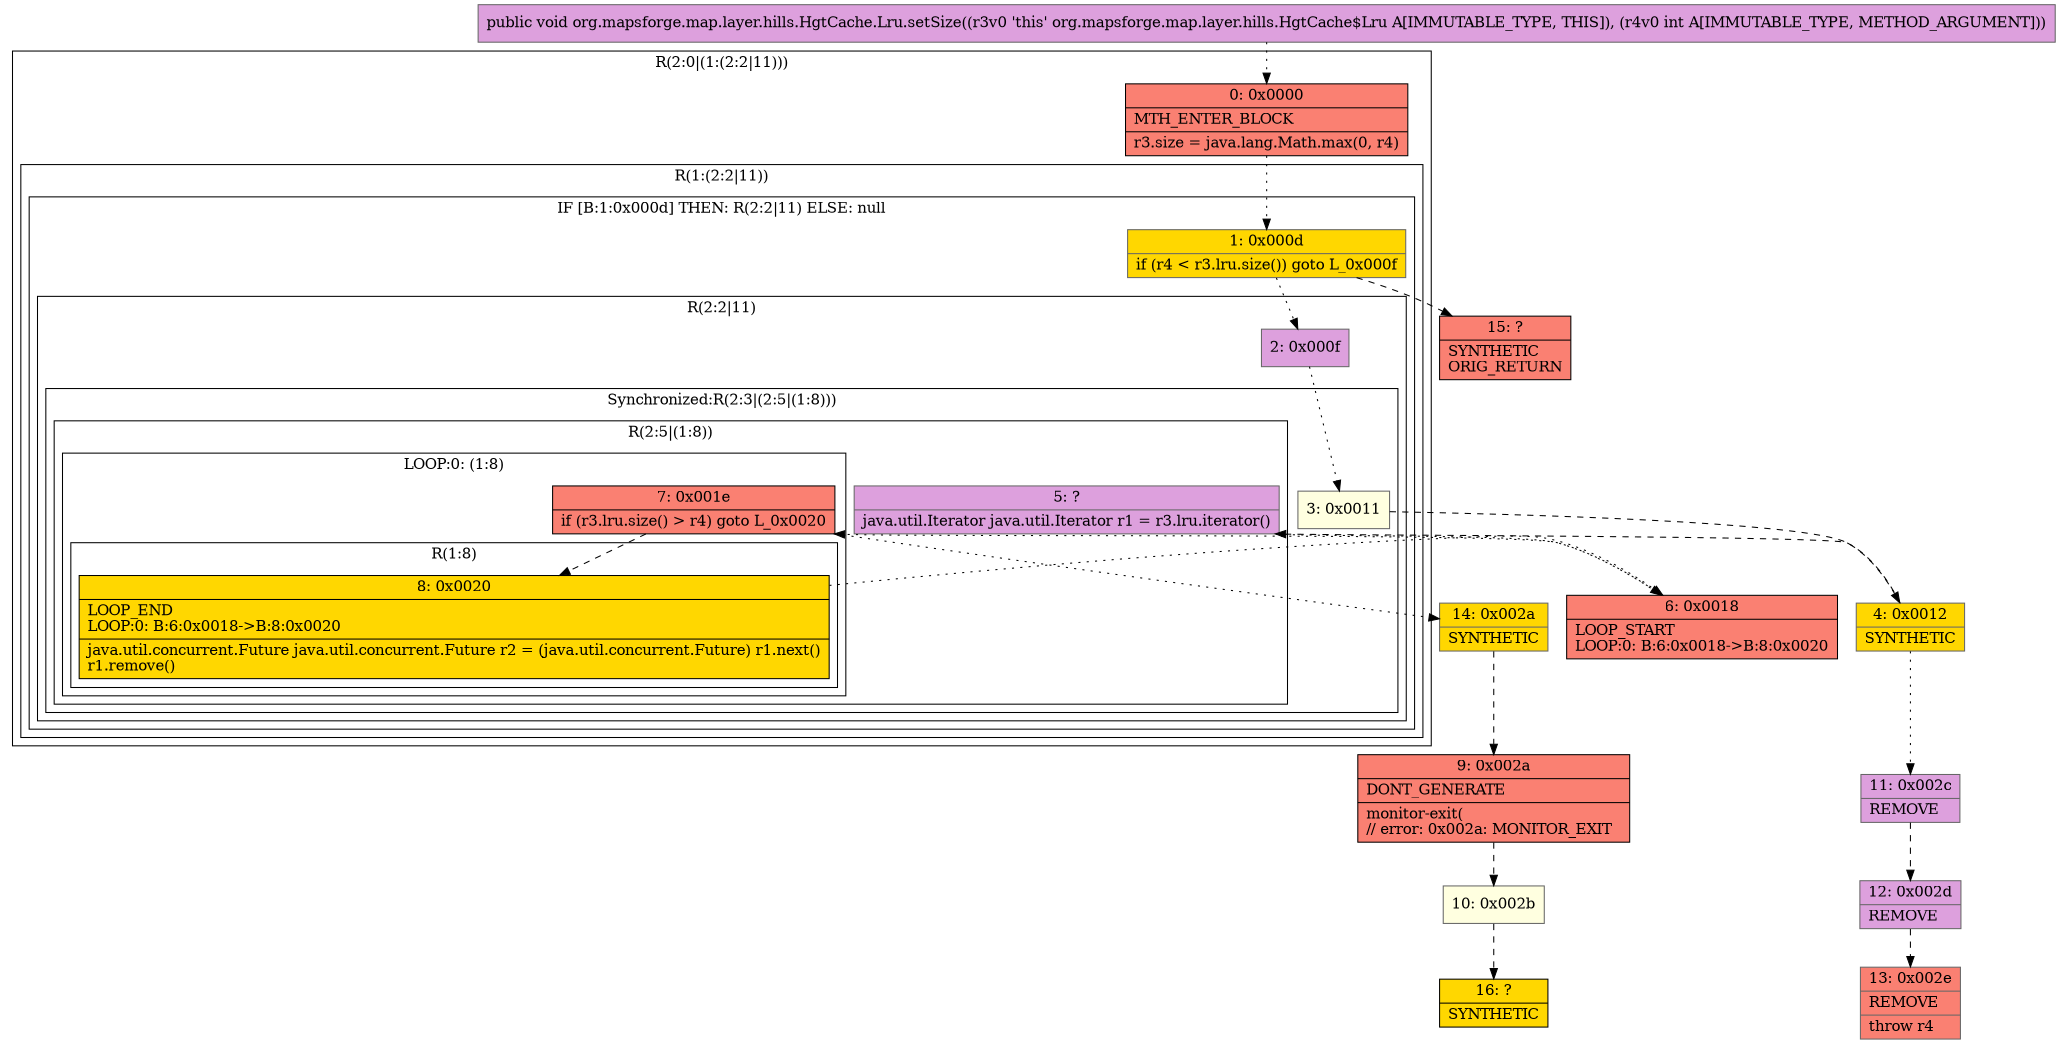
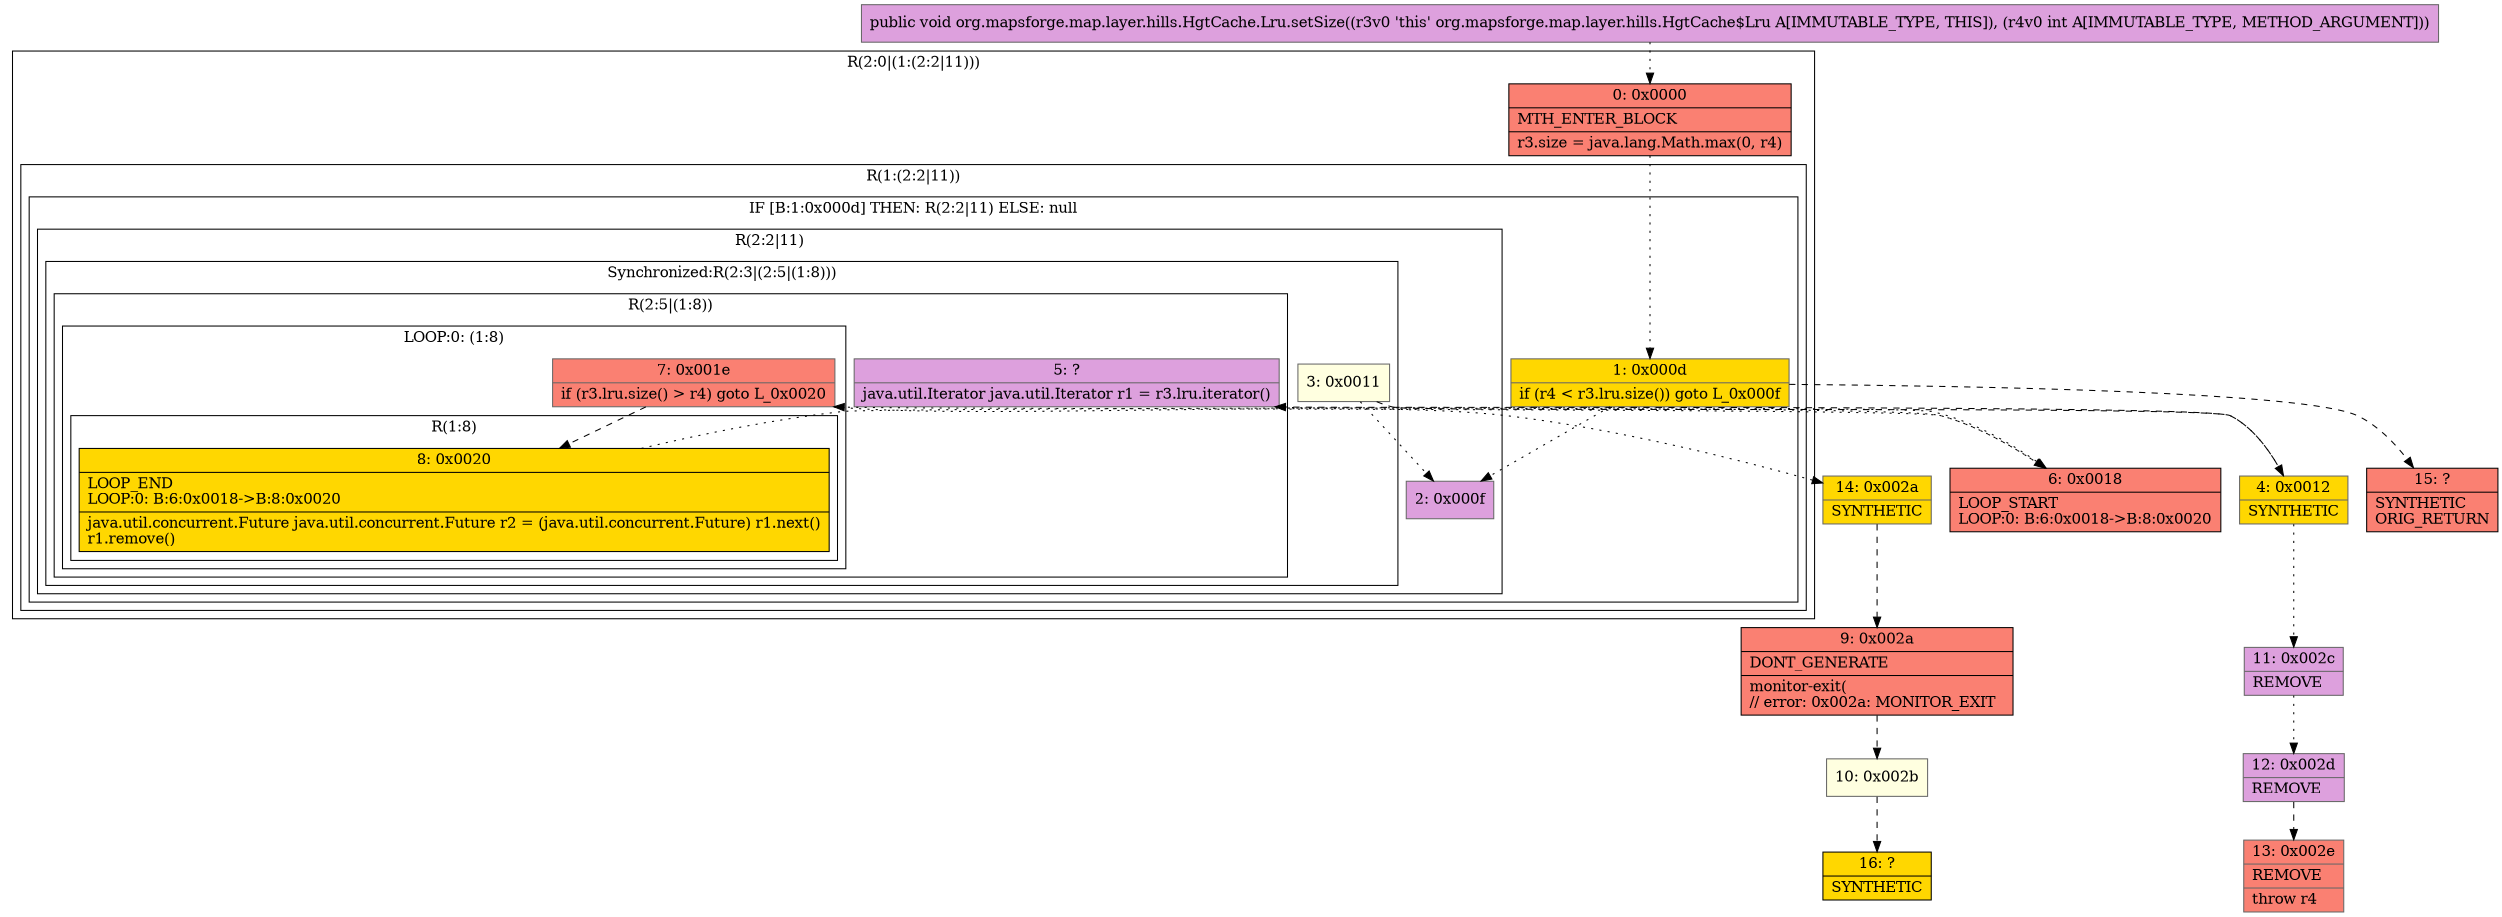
edge "2: 0x000f" -> "3: 0x0011": reversed
node "7: 0x001e": color black -> gray40
edge "11: 0x002c" -> "12: 0x002d": style dashed -> dotted
